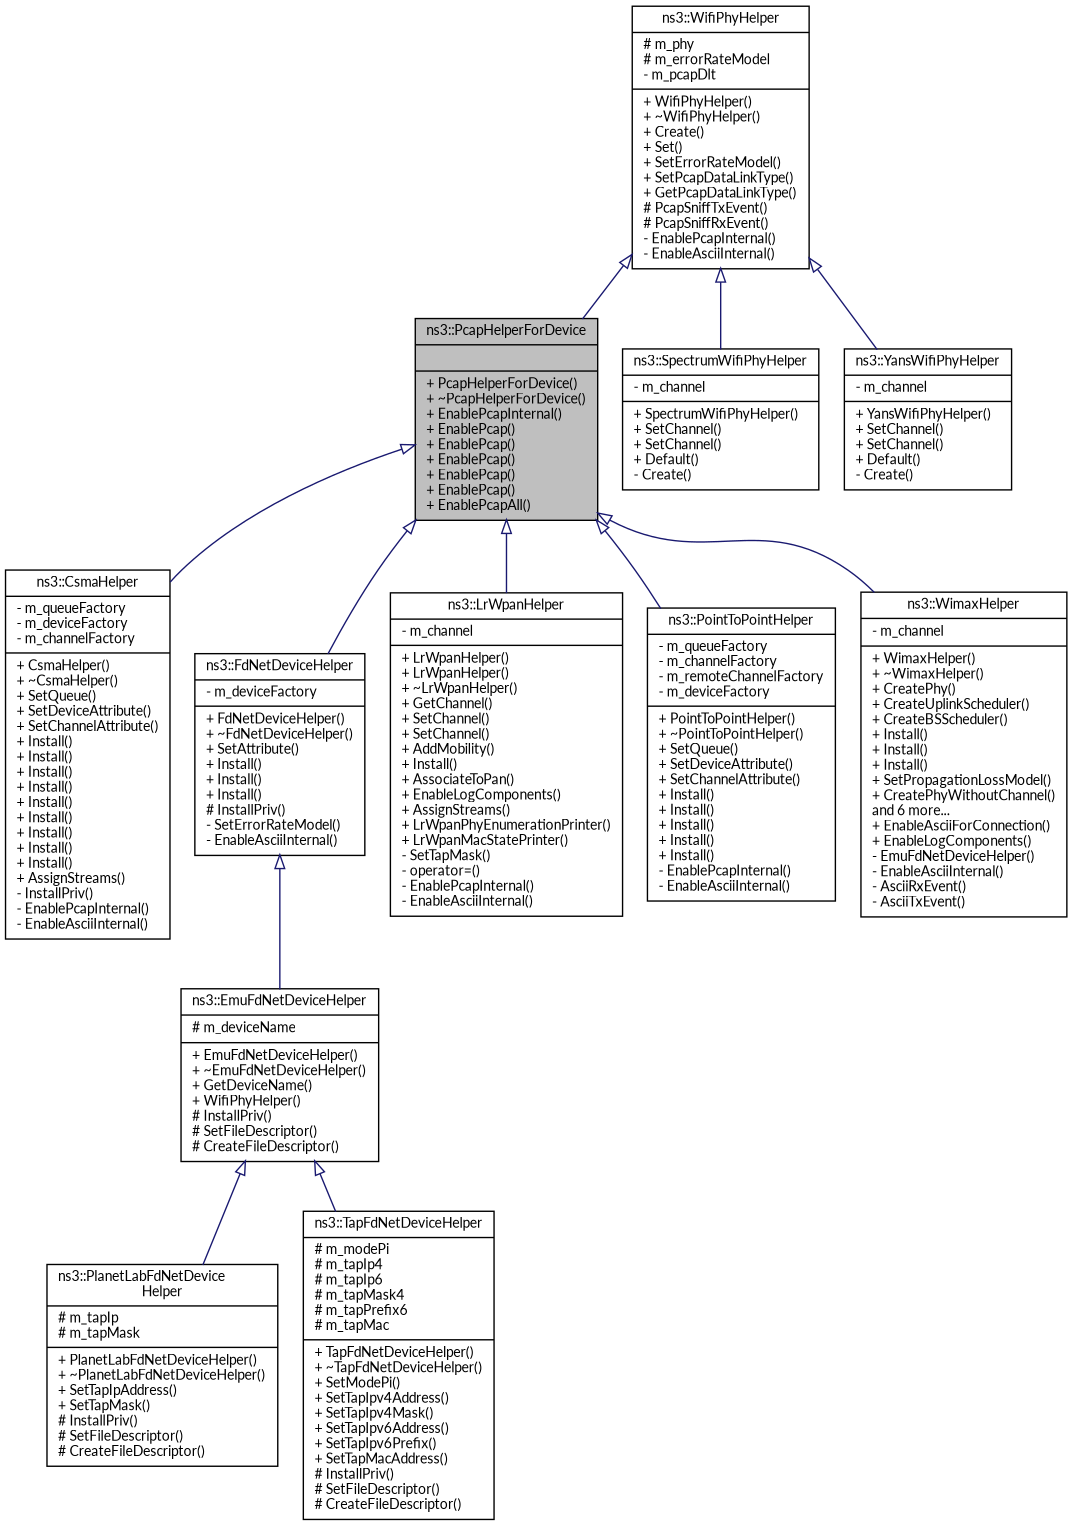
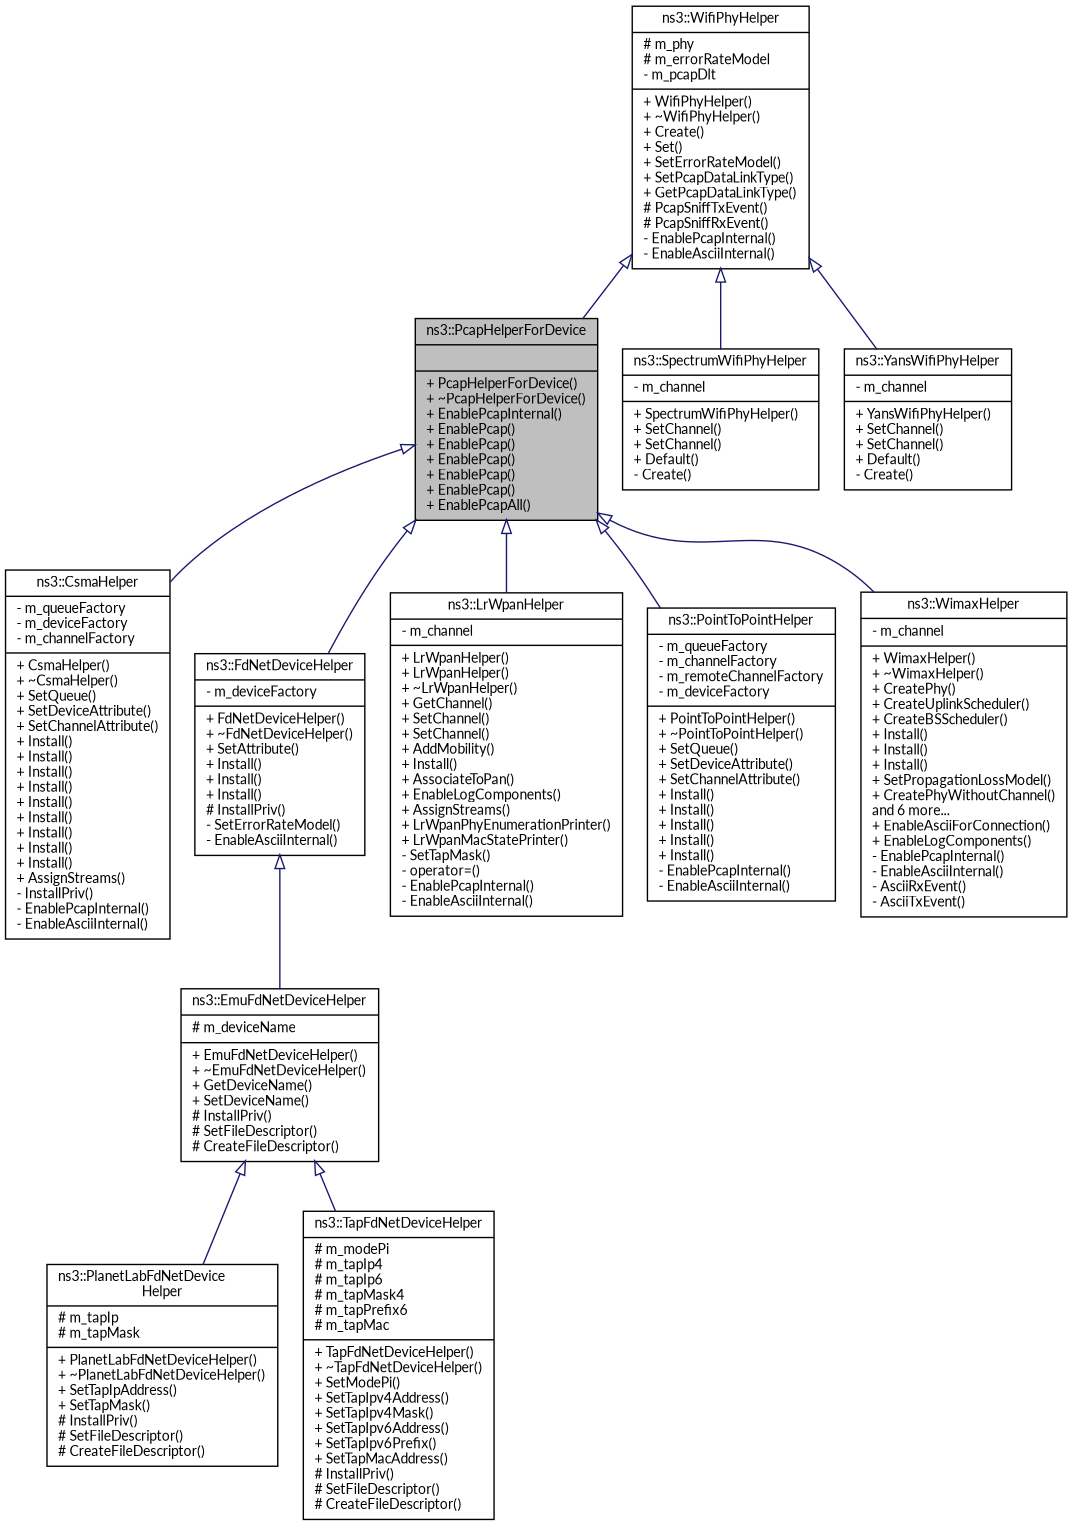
node "ns3::WimaxHelper": text "- EmuFdNetDeviceHelper()" -> "- EnablePcapInternal()"
node "ns3::EmuFdNetDeviceHelper": text "+ WifiPhyHelper()" -> "+ SetDeviceName()"
